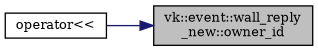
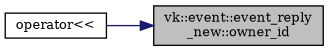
node "vk::event::wall_reply _new::owner_id": label "vk::event::wall_reply _new::owner_id" -> "vk::event::event_reply _new::owner_id"
